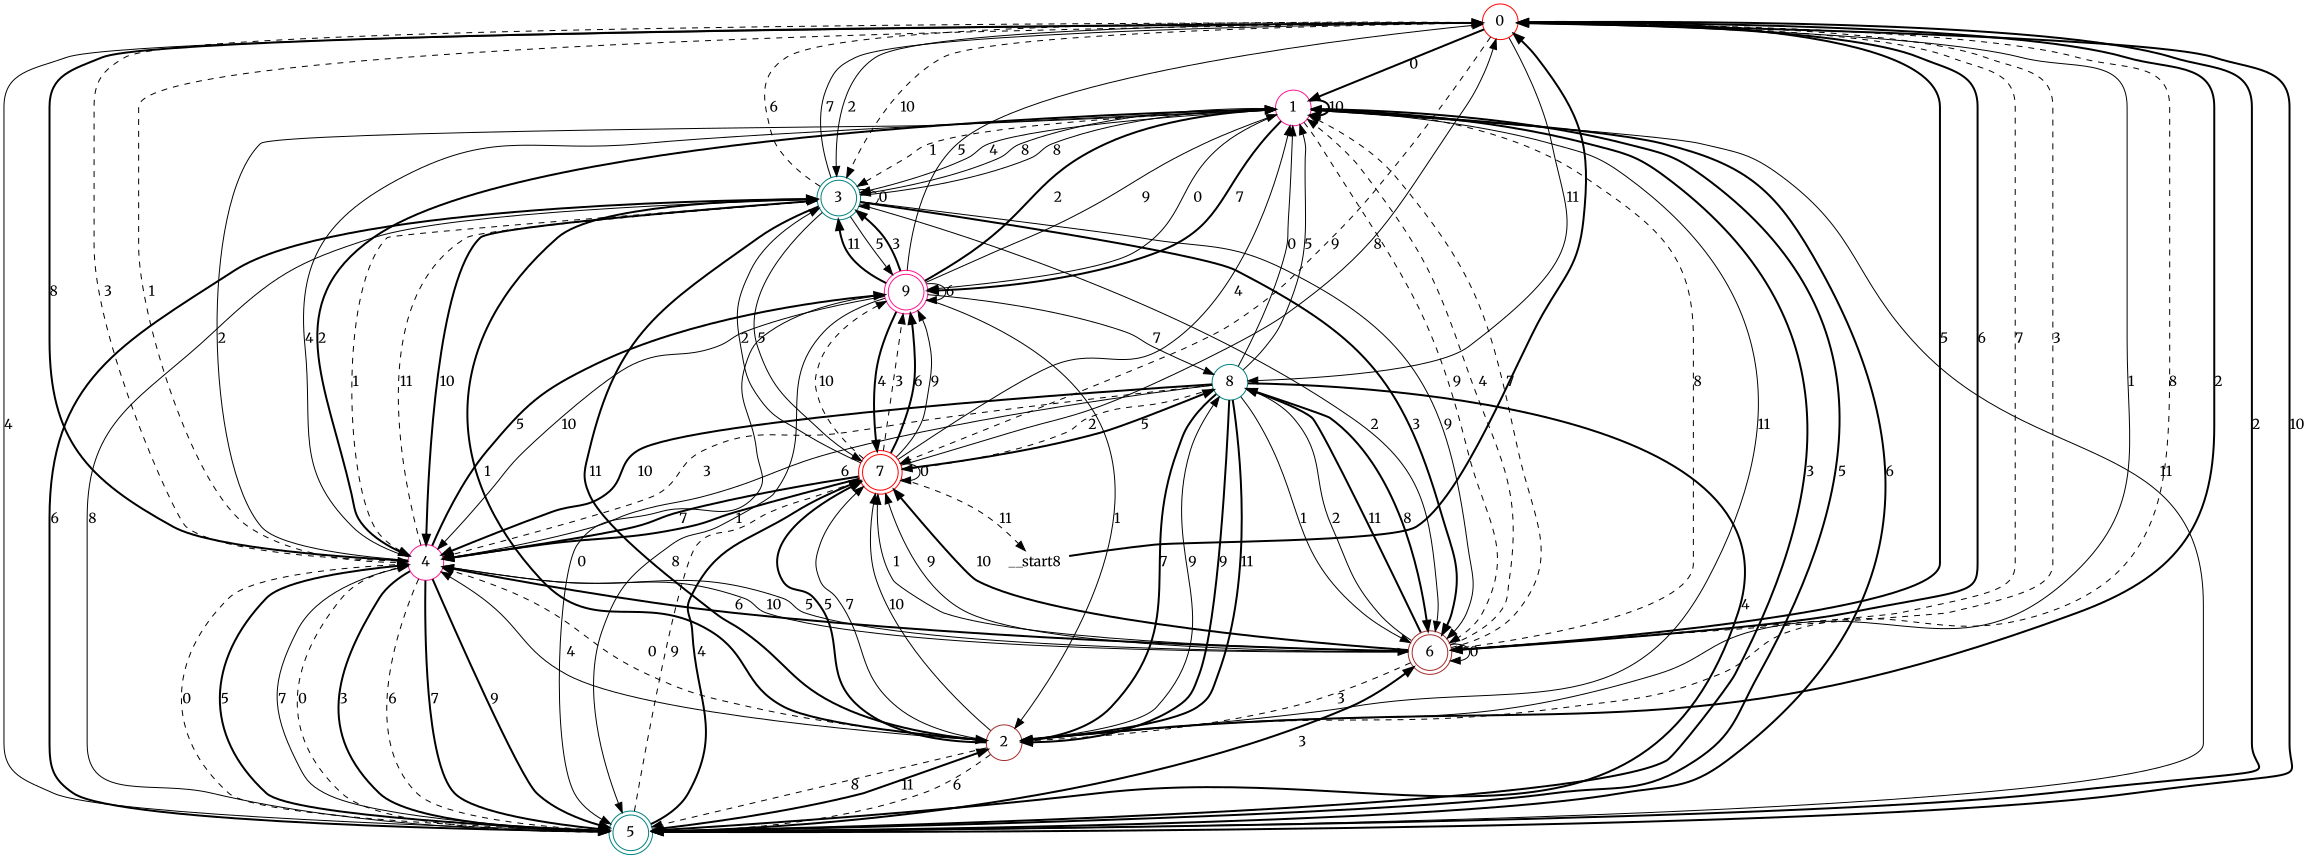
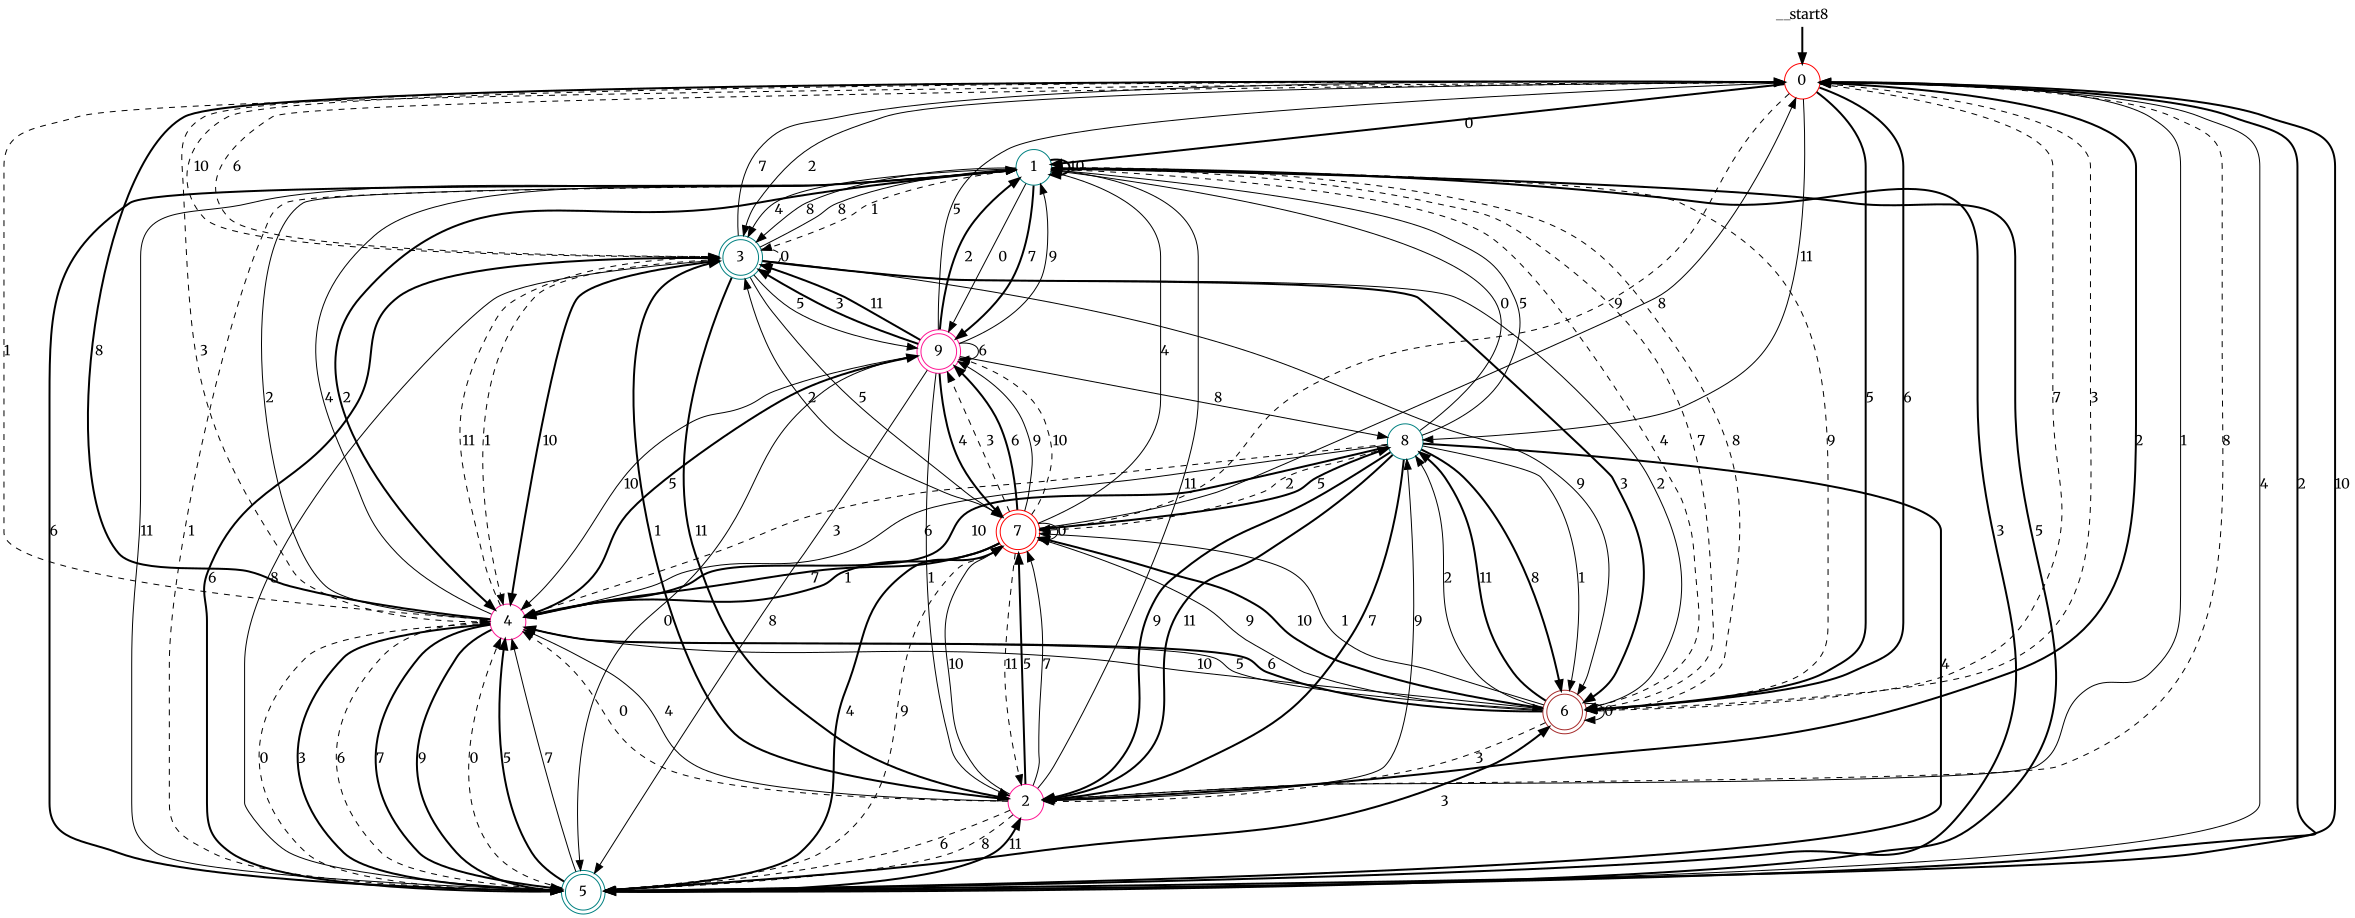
node "1": color deeppink -> teal
edge "9" -> "8": label "7" -> "8"
edge "5" -> "1": added, label "1"
edge "7" -> "__start8": now "7" -> "2"
node "2": color brown -> deeppink
